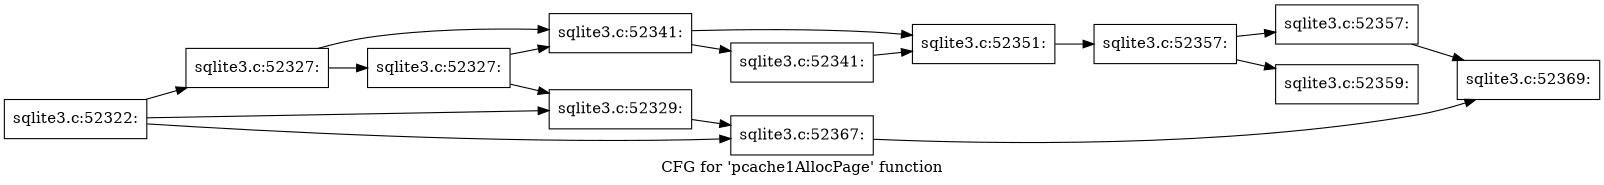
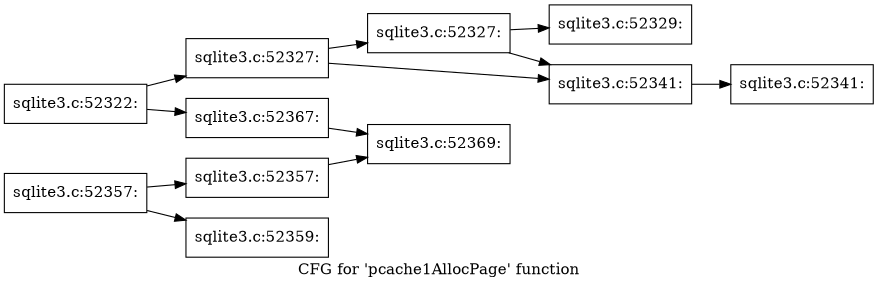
node "sqlite3.c:52351:": removed
edge "sqlite3.c:52322:" -> "sqlite3.c:52329:": removed
edge "sqlite3.c:52329:" -> "sqlite3.c:52367:": removed
